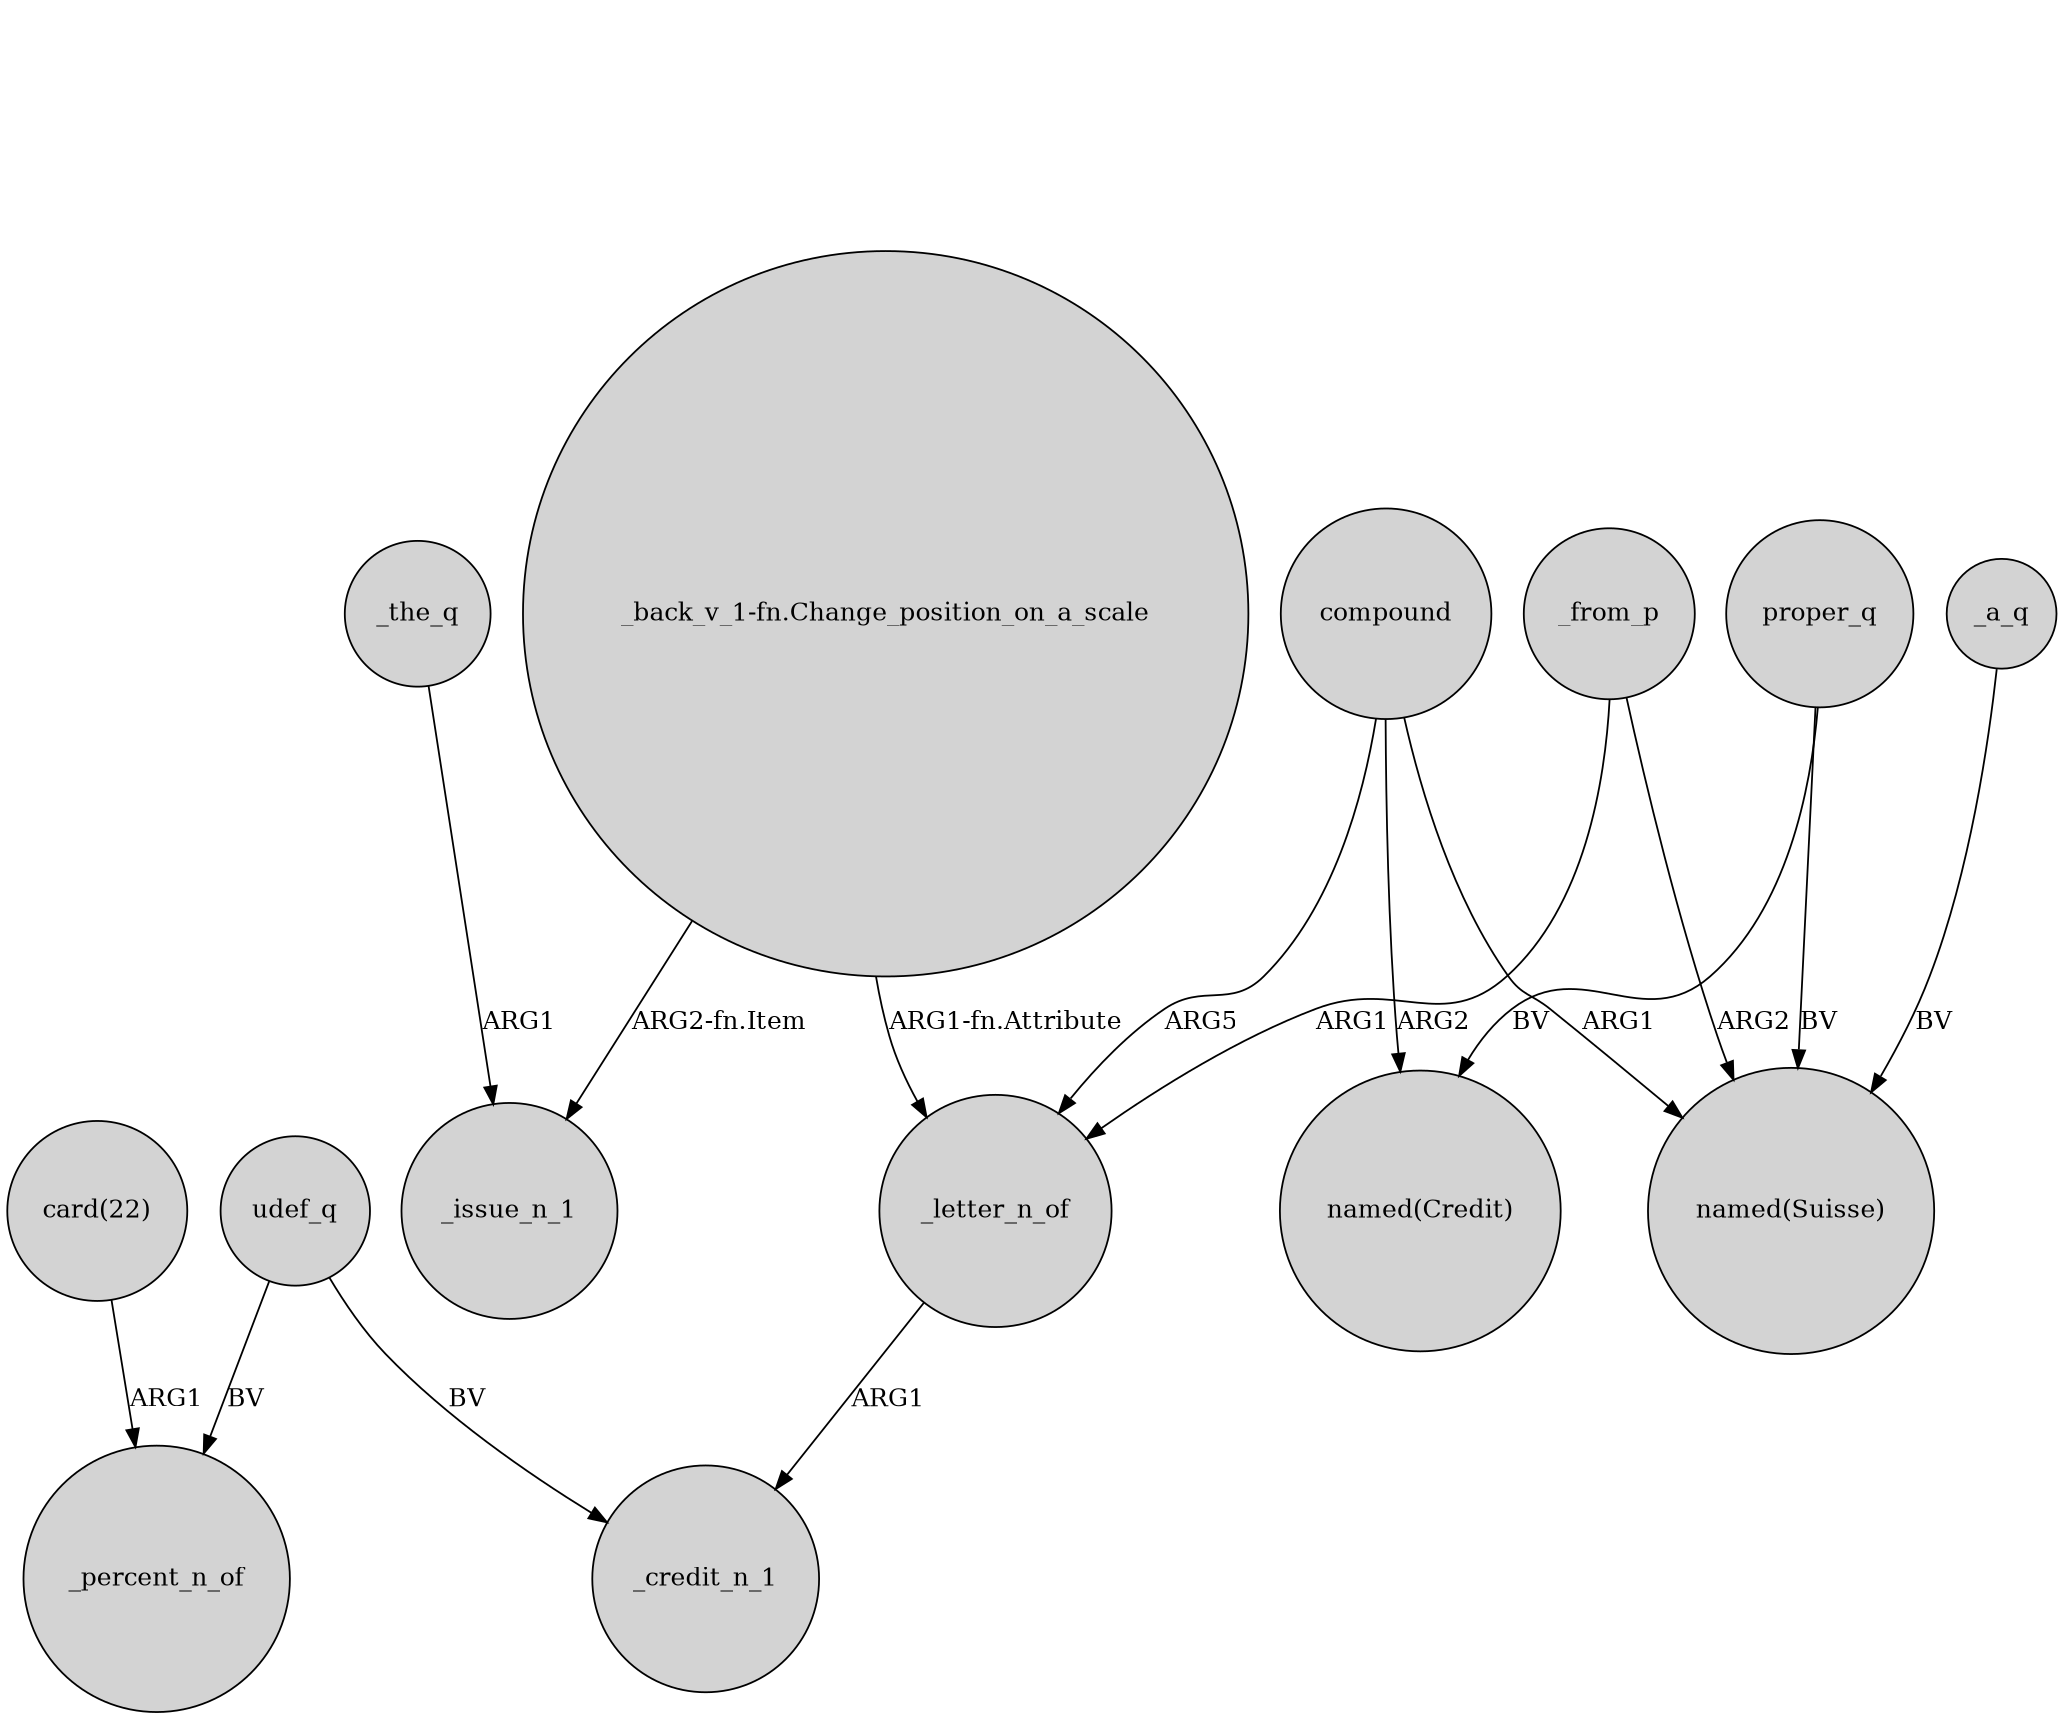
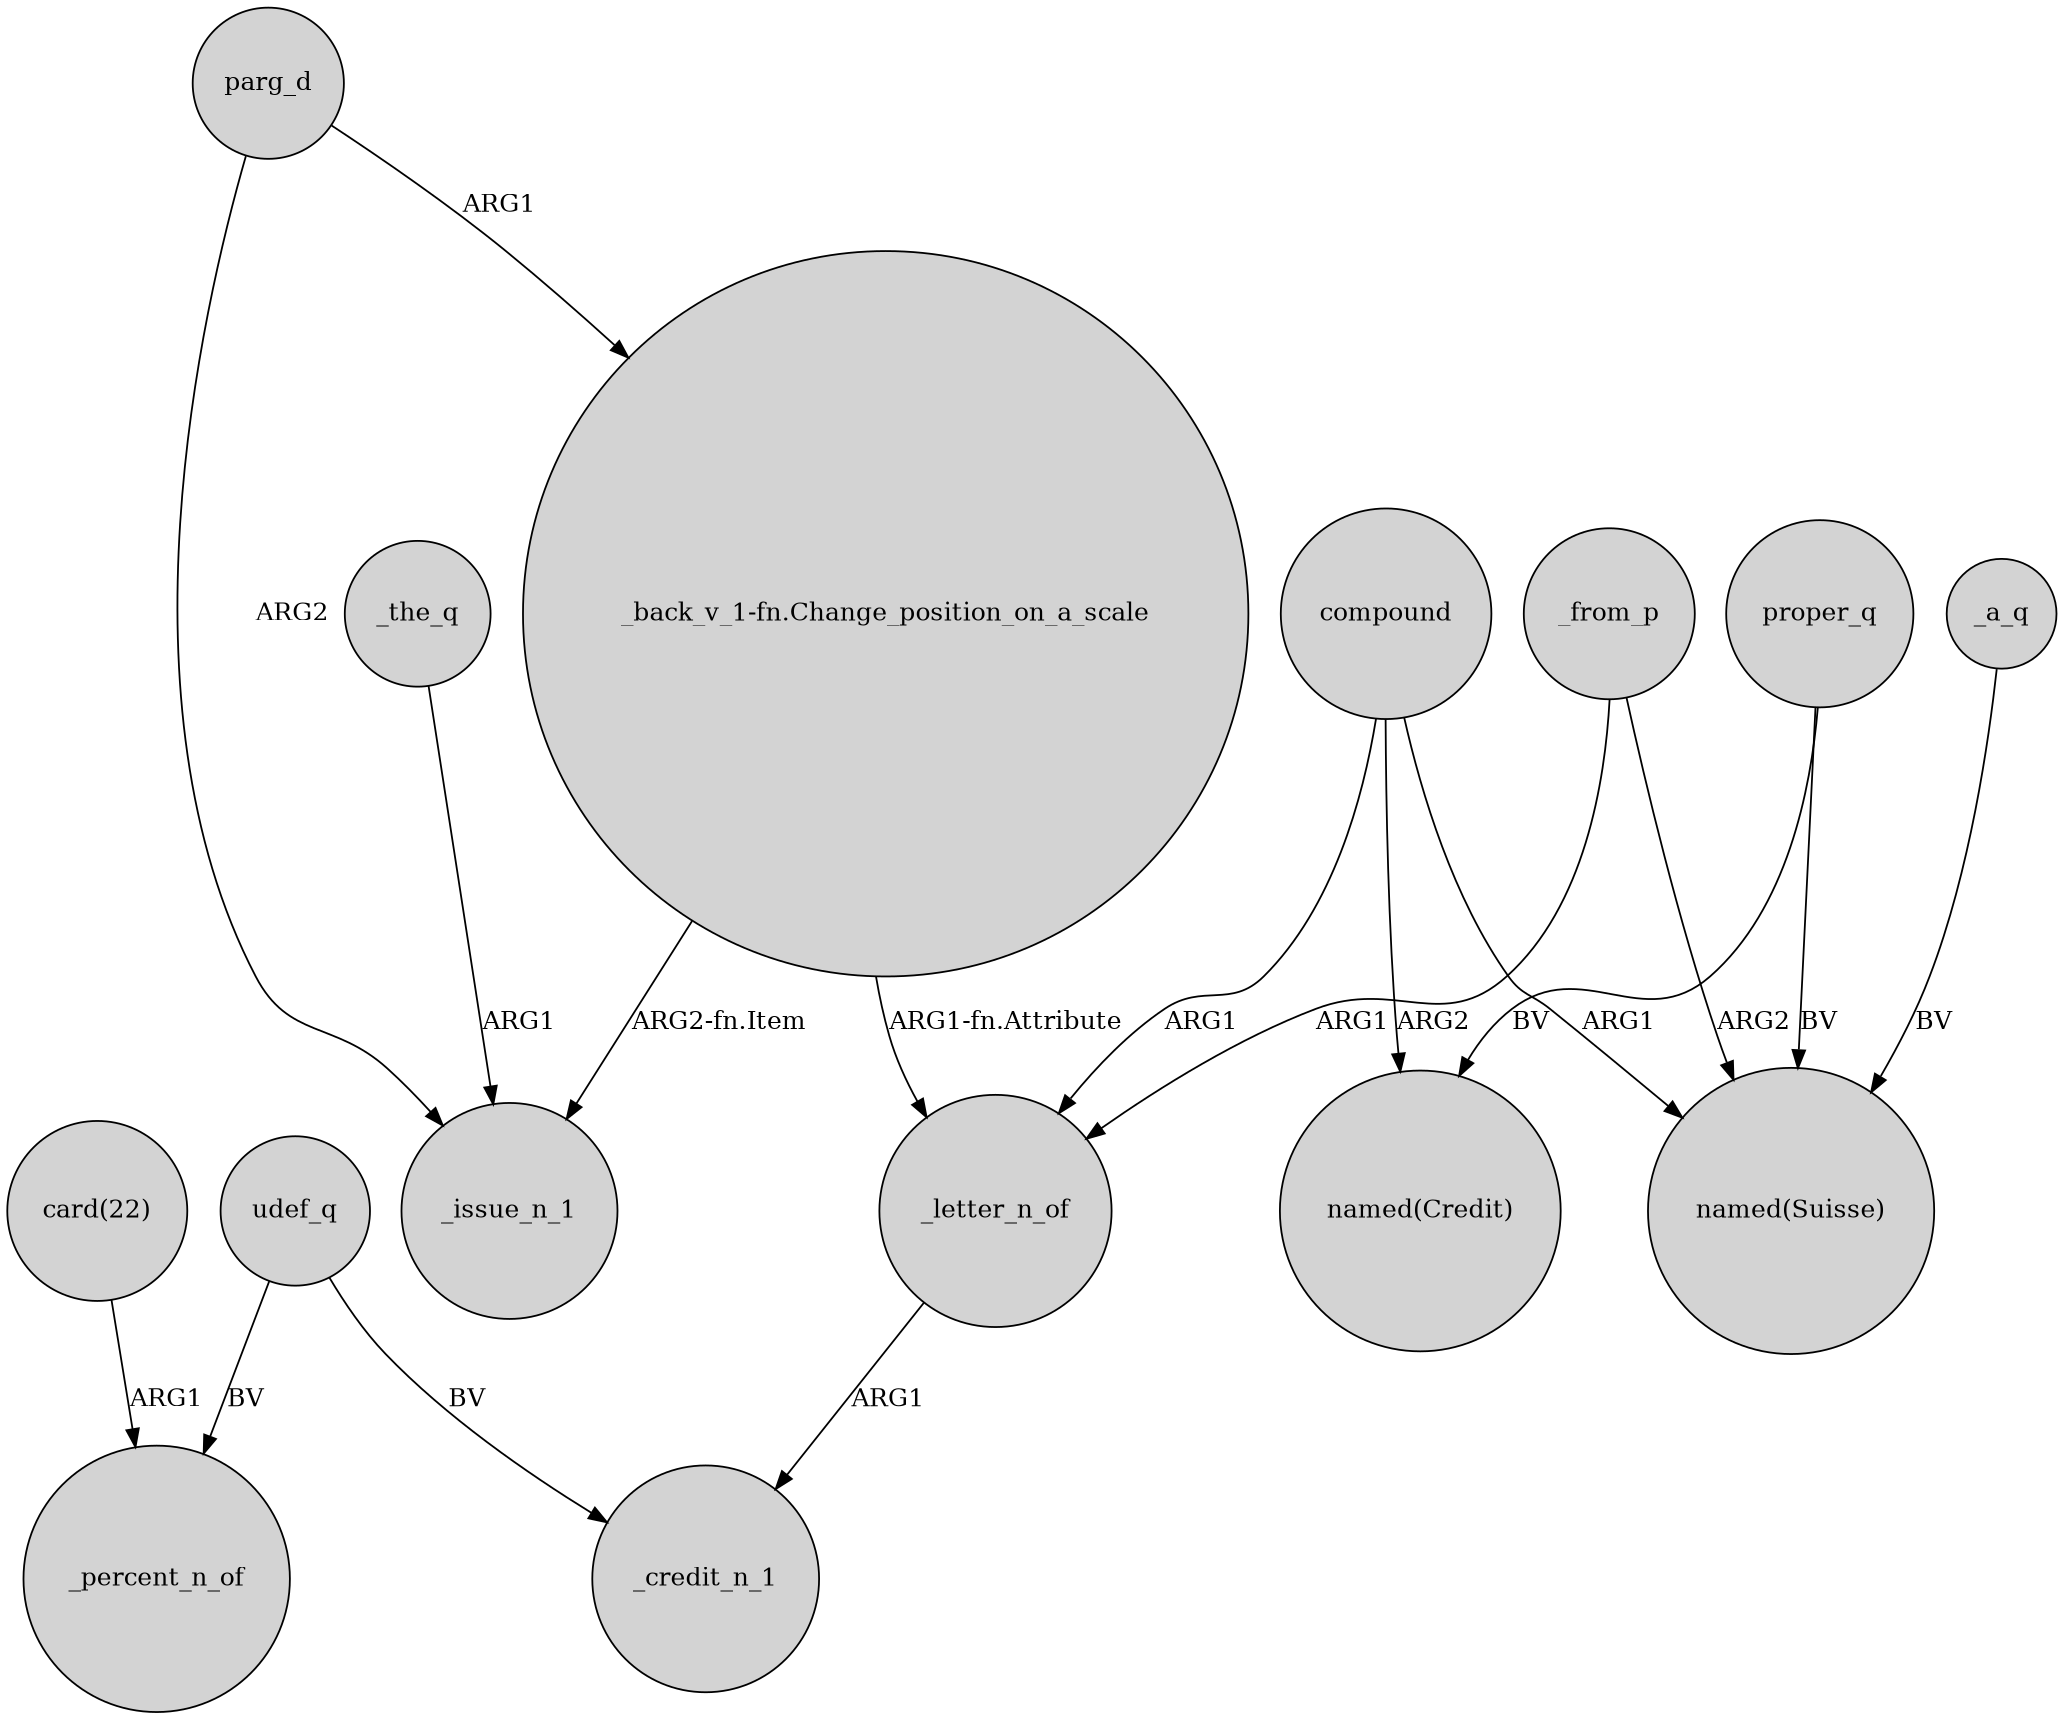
node "parg_d": added
edge "compound" -> "_letter_n_of": label "ARG5" -> "ARG1"
